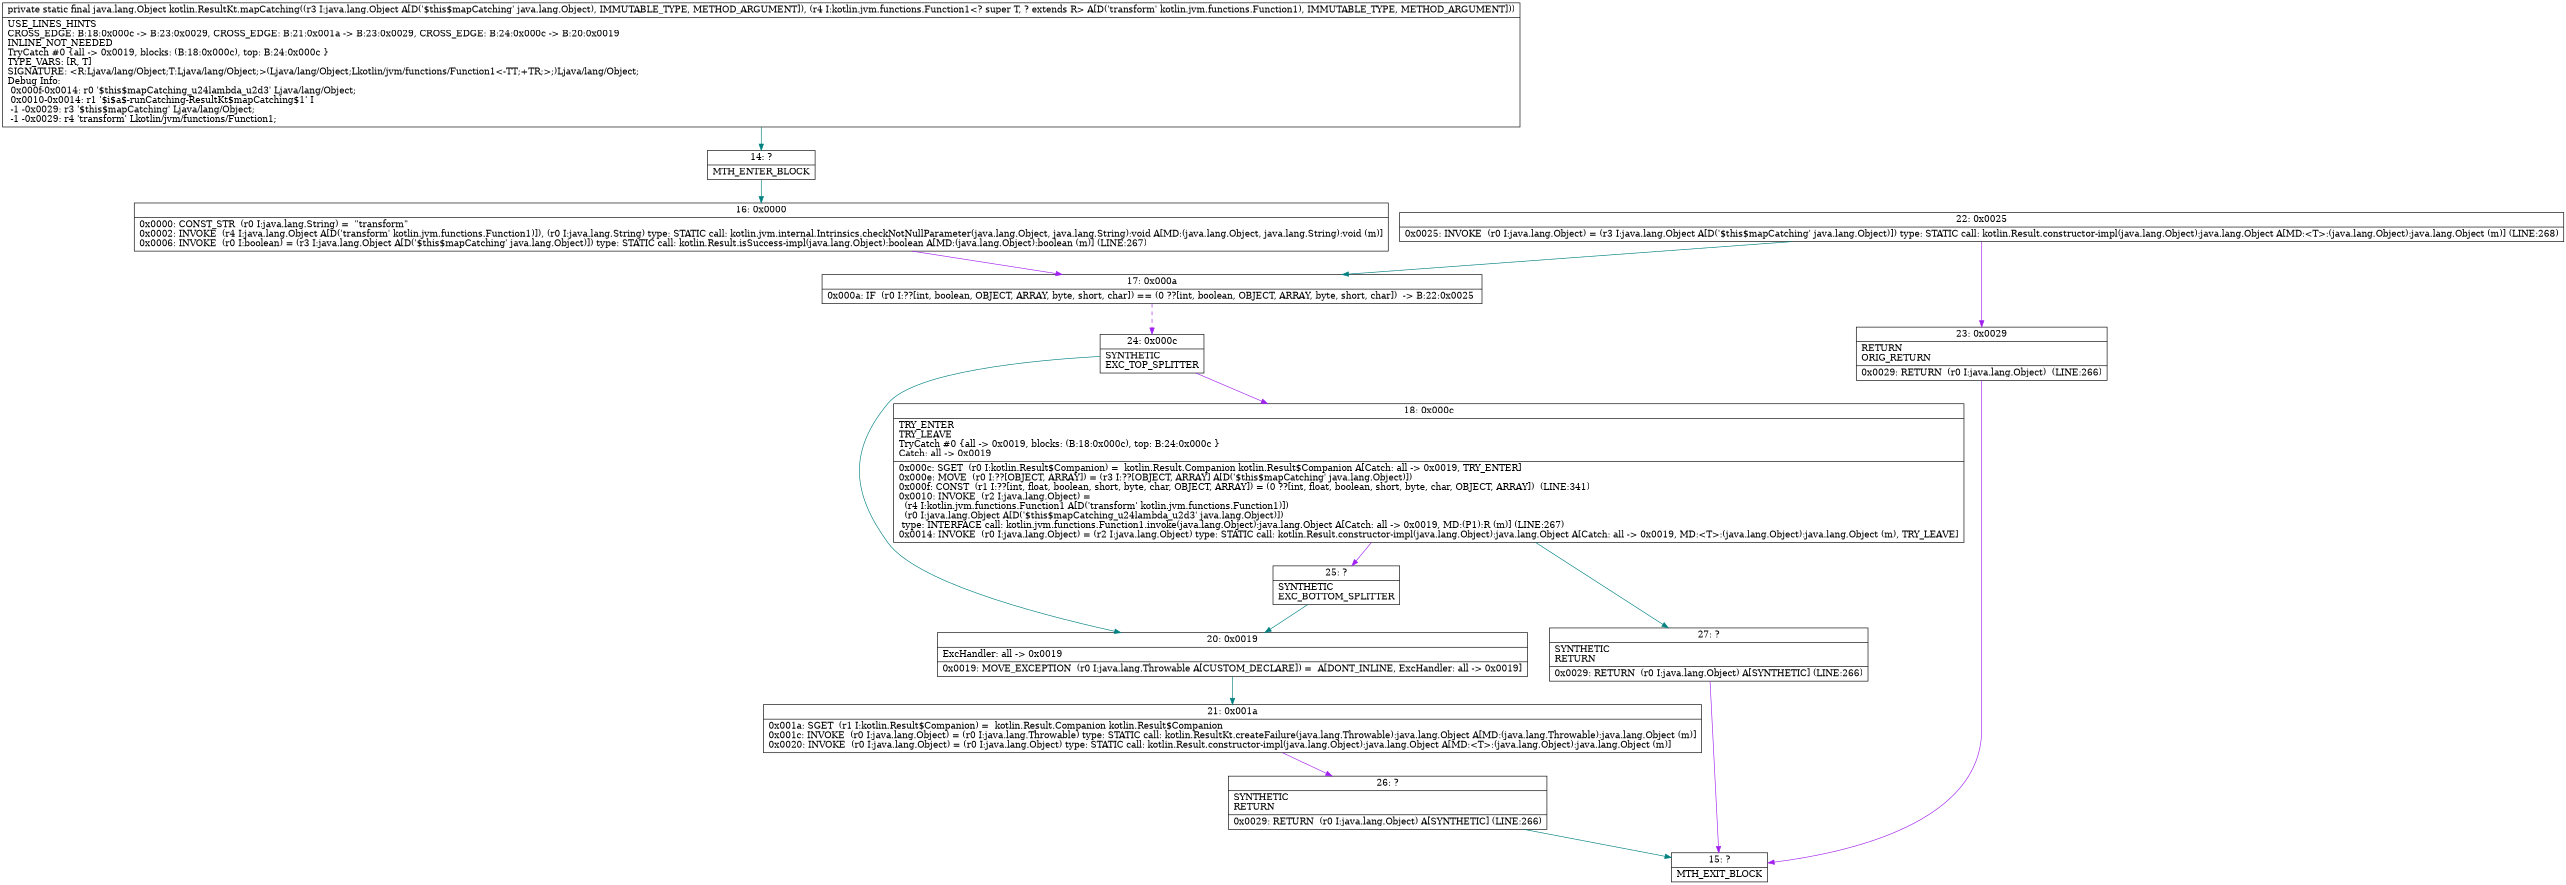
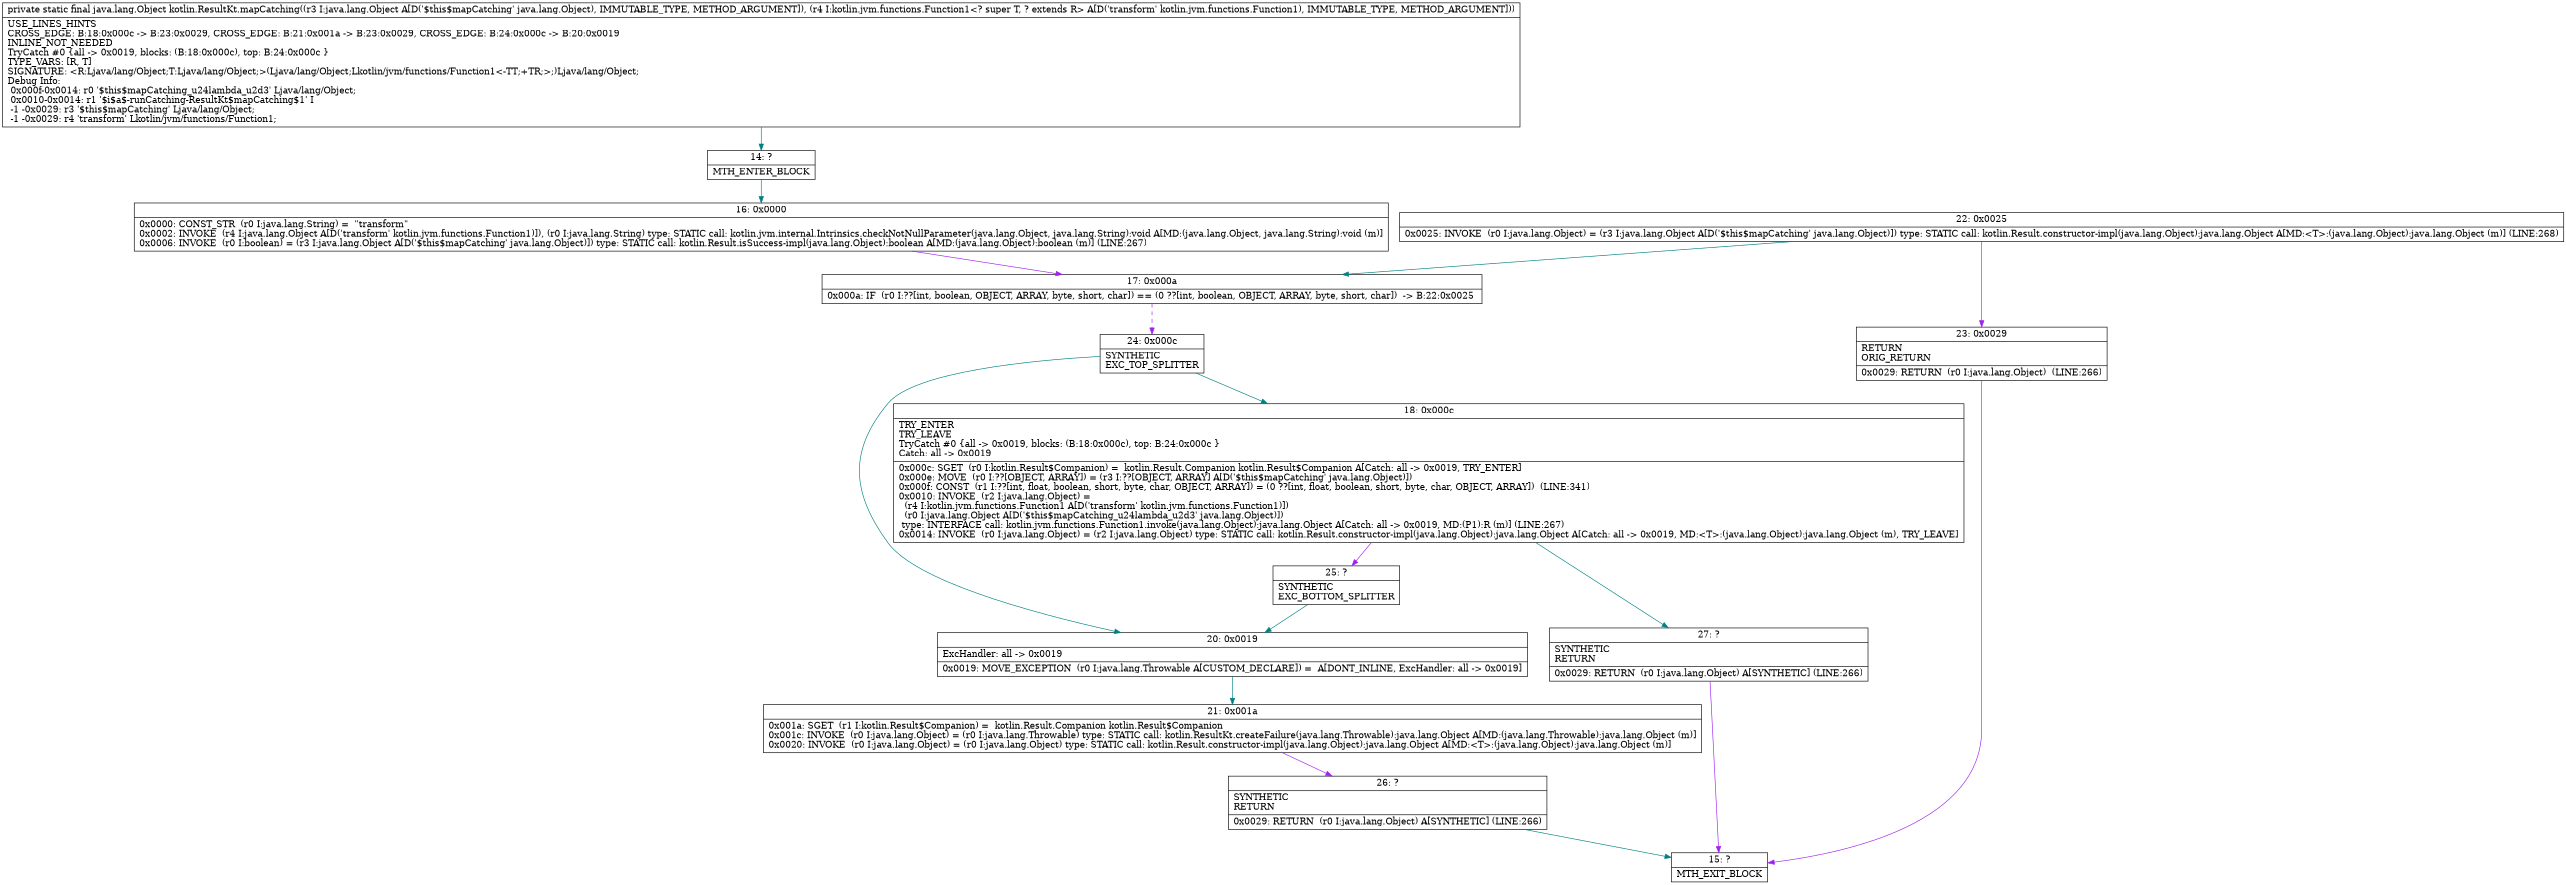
edge "24: 0x000c" -> "18: 0x000c": color purple -> teal
